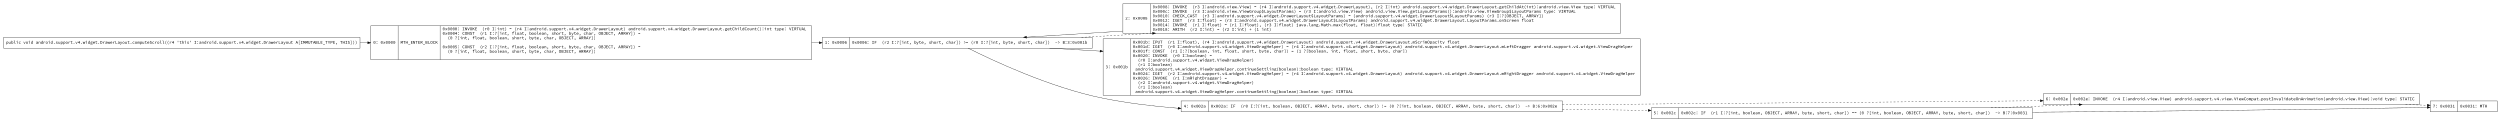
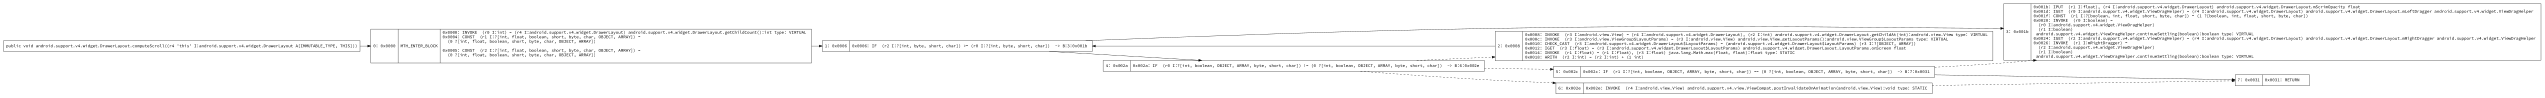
edge "1: 0x0006" -> "2: 0x0008": now "4: 0x002a" -> "2: 0x0008"
edge "5: 0x002c" -> "6: 0x002e": now "5: 0x002c" -> "3: 0x001b"
node "7: 0x0031": text "0x0031: MTH" -> "0x0031: RETURN"
